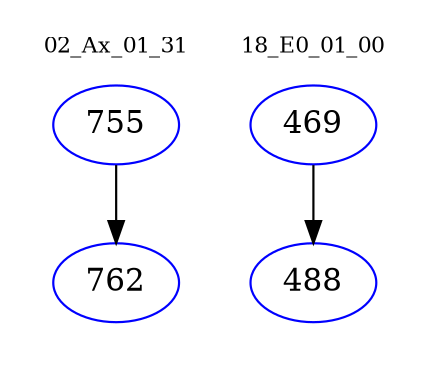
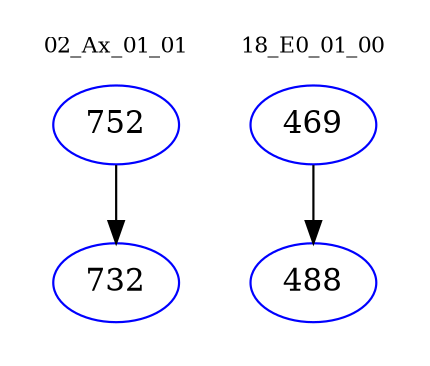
cluster "02_Ax_01_31": label "02_Ax_01_31" -> "02_Ax_01_01"
node "755": label "755" -> "752"
node "762": label "762" -> "732"
